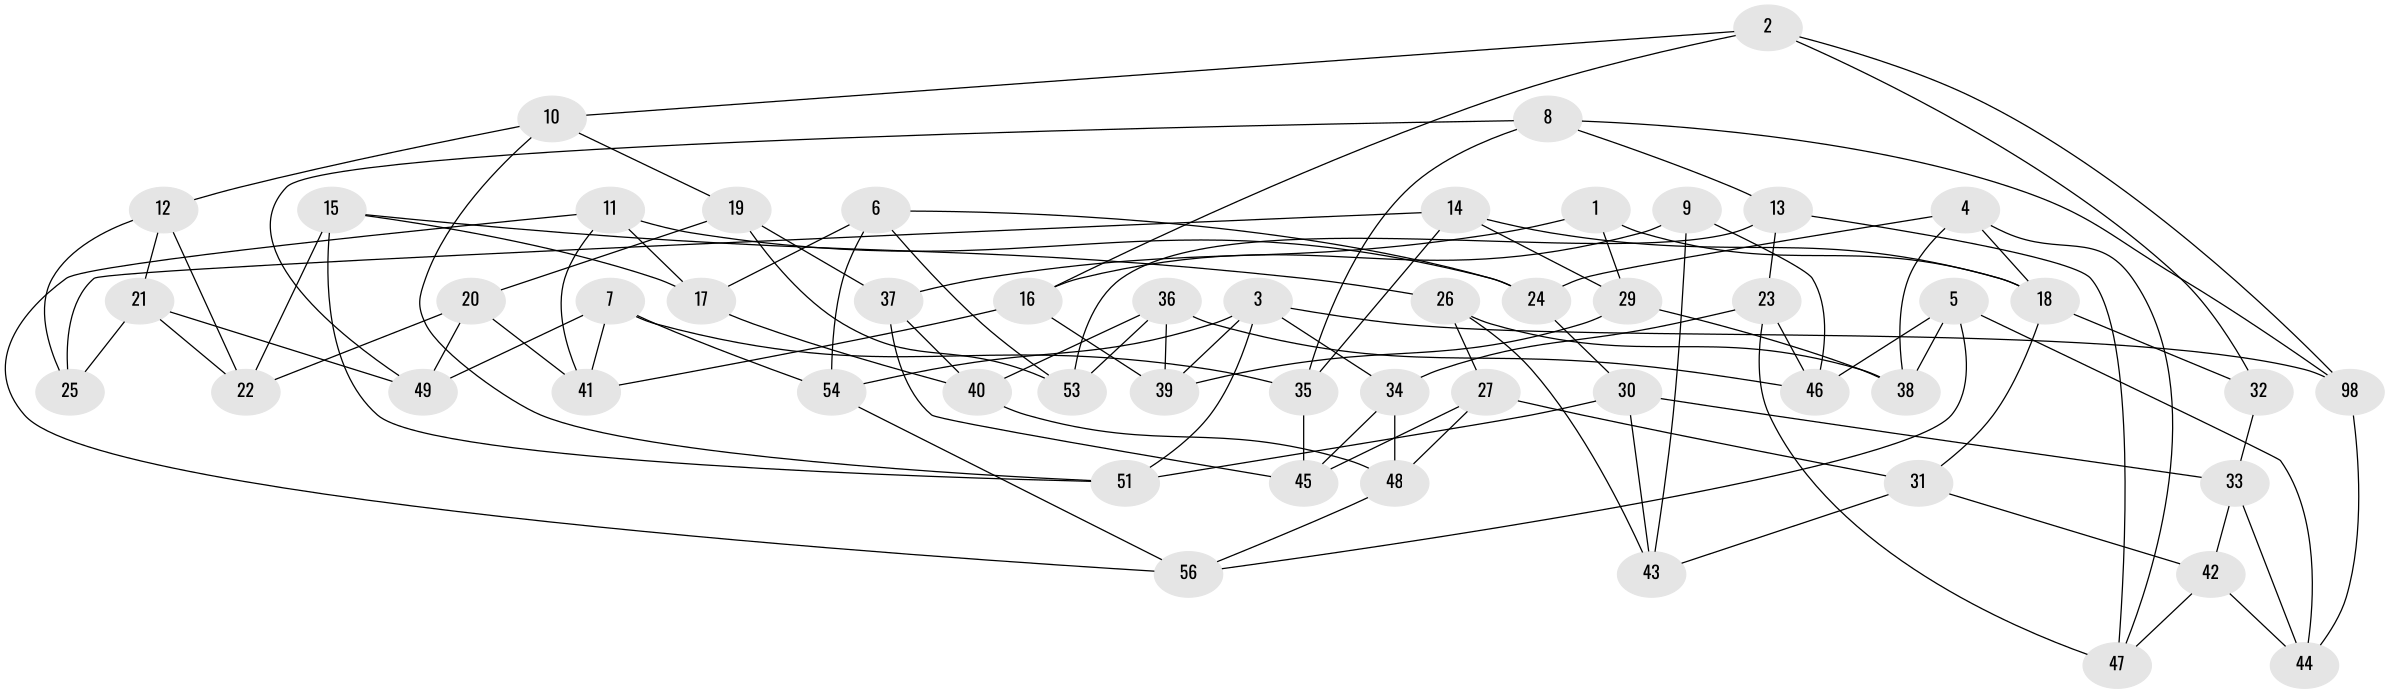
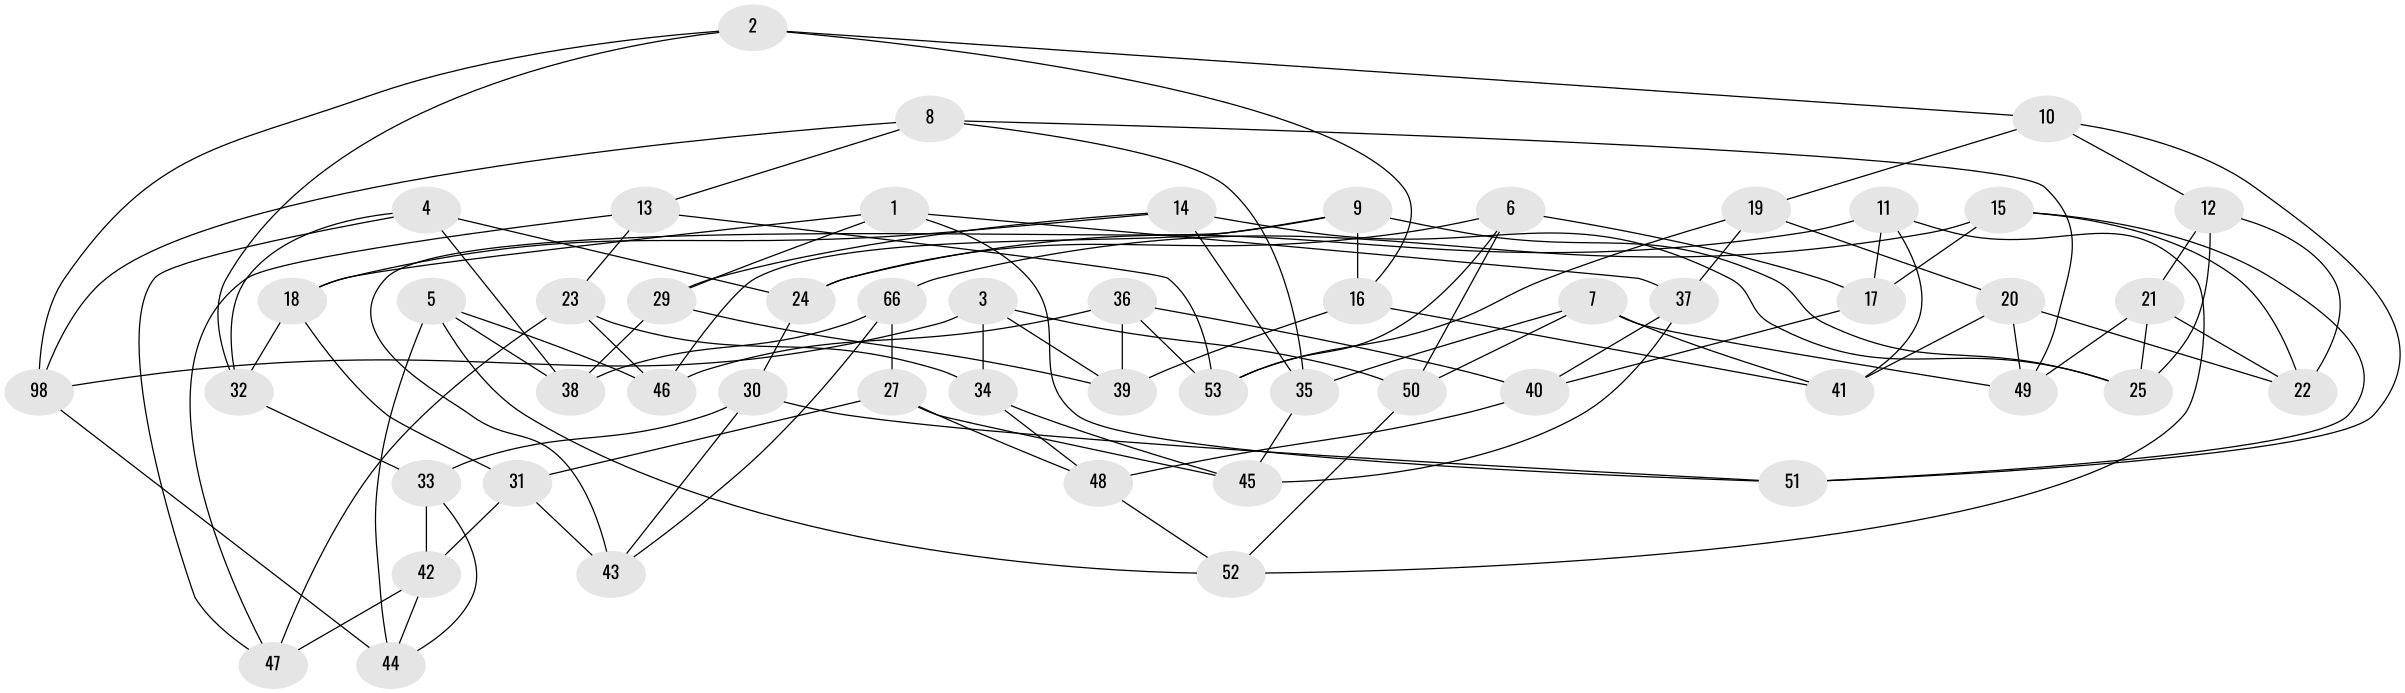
edge "4" -- "18": now "4" -- "32"
edge "9" -- "25": added
node "26": label "26" -> "66"
node "54": label "54" -> "50"
edge "3" -- "51": now "1" -- "51"
node "56": label "56" -> "52"
